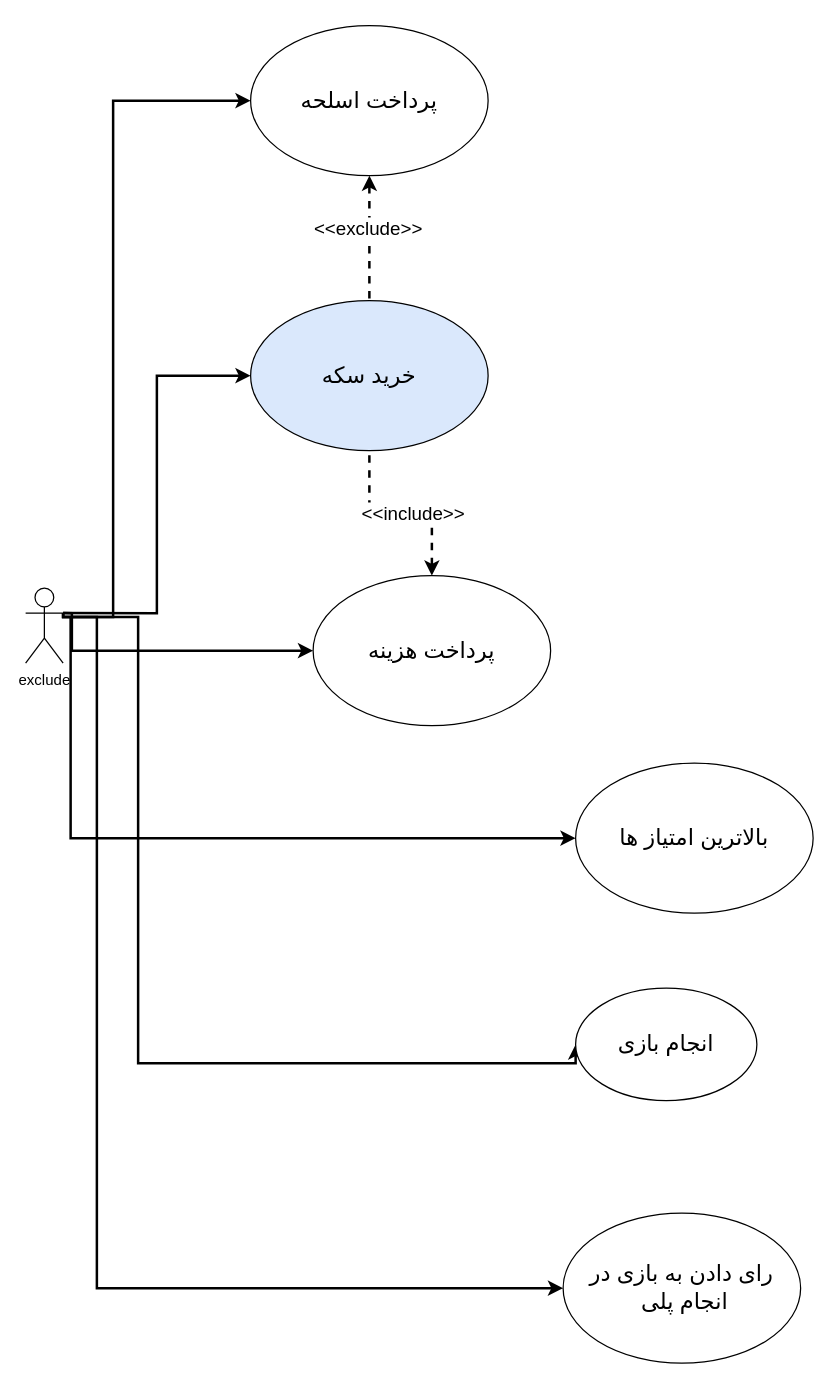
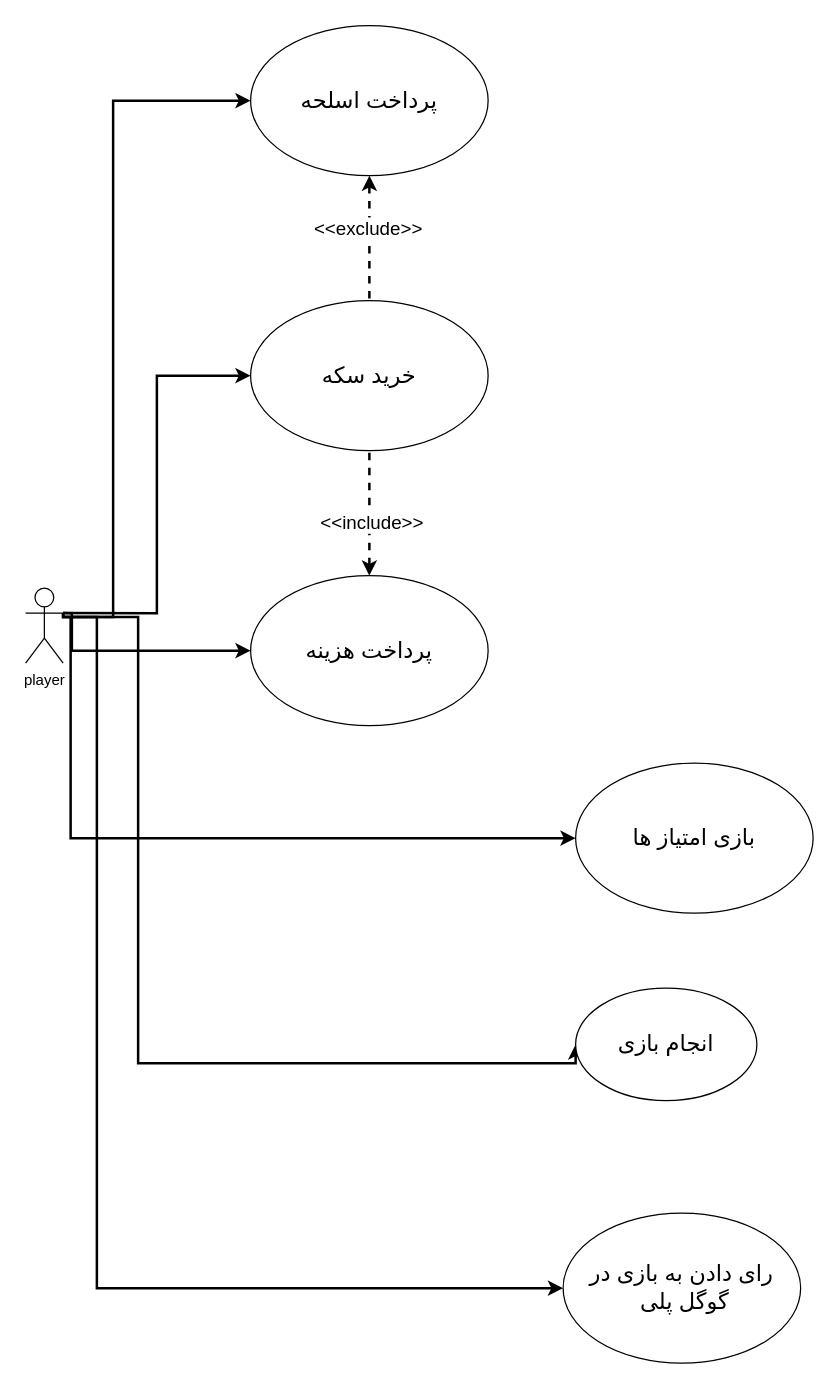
node "خرید سکه": fillcolor #dae8fc -> #ffffff
node "پرداخت هزینه": moved (432, 651) -> (369, 651)
node "exclude": label "exclude" -> "player"
node "بالاترین امتیاز ها": label "بالاترین امتیاز ها" -> "بازی امتیاز ها"
node "رای دادن به بازی در انجام پلی": label "رای دادن به بازی در انجام پلی" -> "رای دادن به بازی در گوگل پلی"
